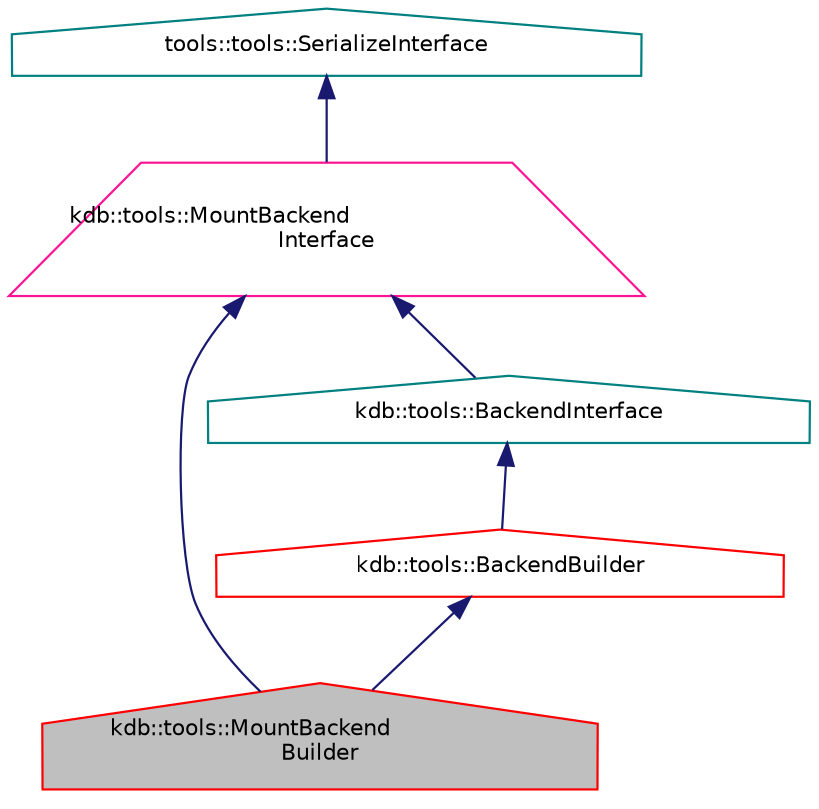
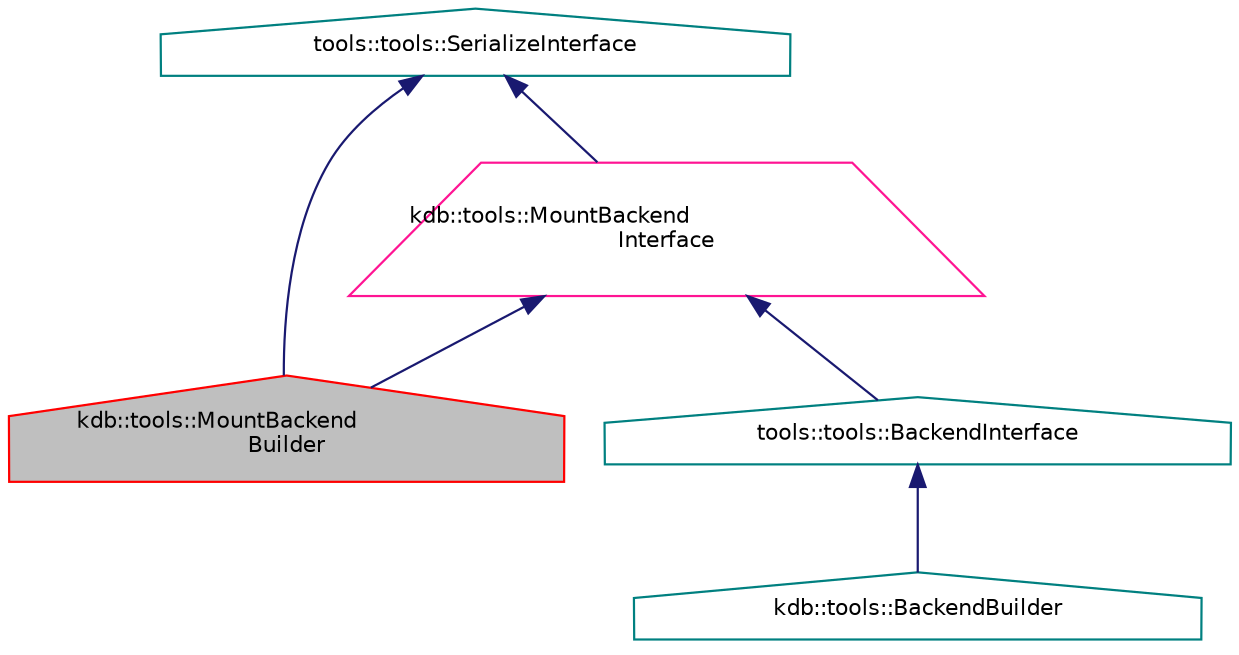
node "kdb::tools::BackendInterface": label "kdb::tools::BackendInterface" -> "tools::tools::BackendInterface"
node "kdb::tools::BackendBuilder": color red -> teal
edge "kdb::tools::MountBackend Builder" -> "kdb::tools::BackendBuilder": now "kdb::tools::MountBackend Builder" -> "tools::tools::SerializeInterface"
